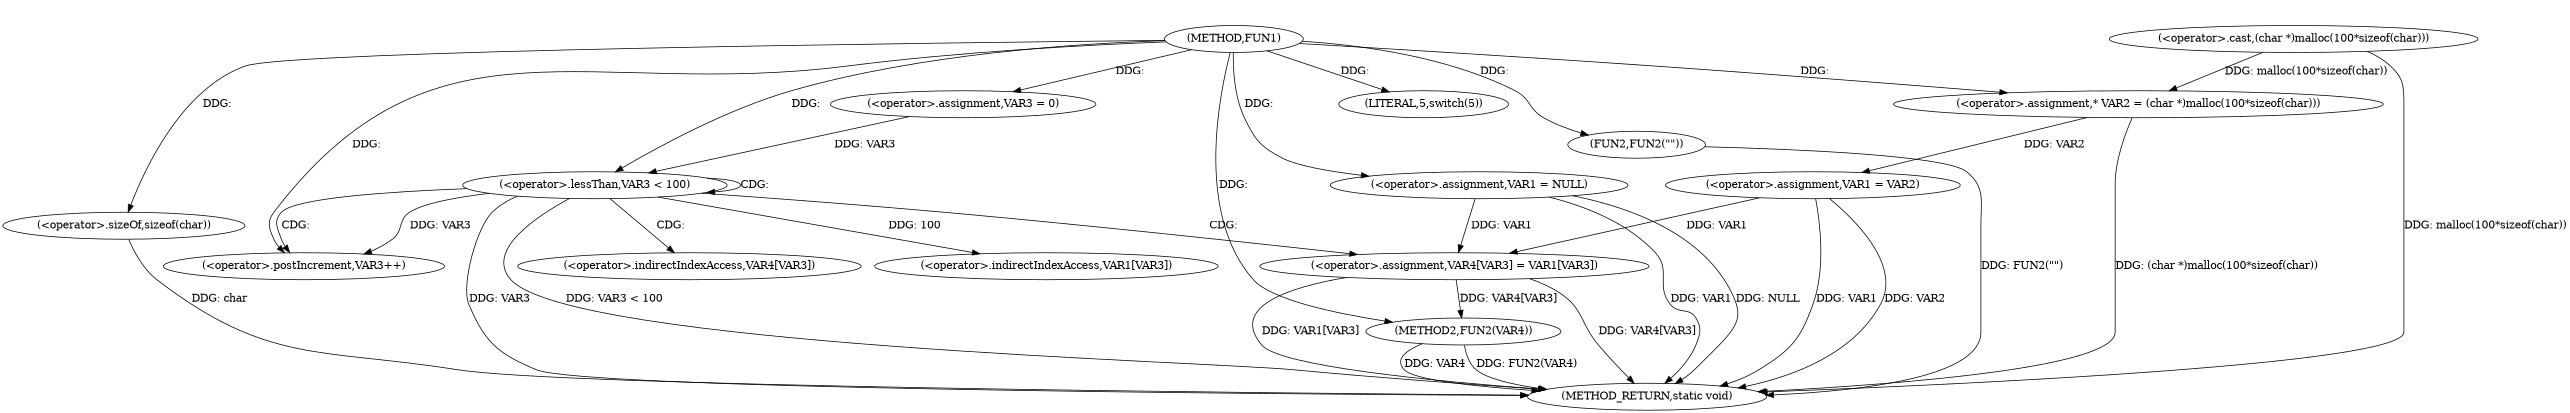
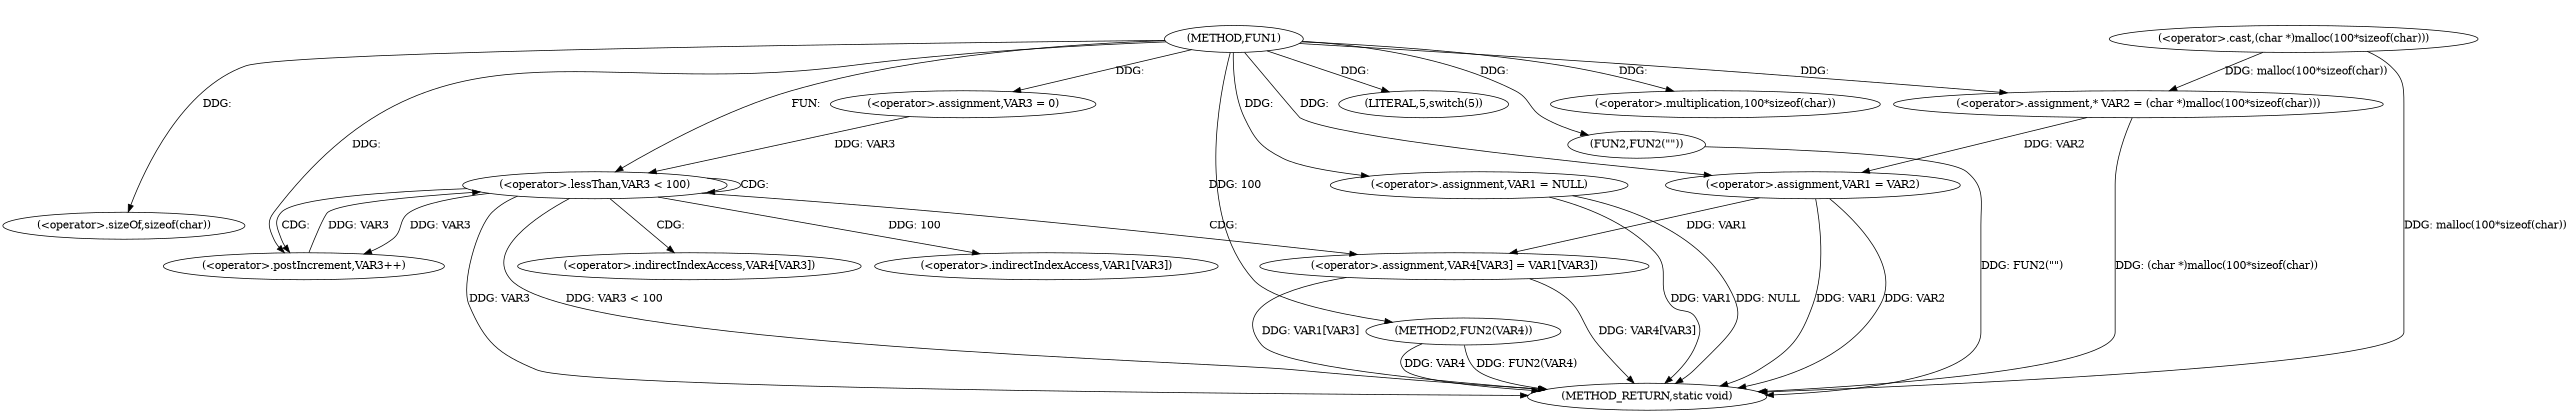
edge "(METHOD,FUN1)" -> "(<operator>.lessThan,VAR3 < 100)": label "DDG: " -> "FUN: "
node "(<operator>.multiplication,100*sizeof(char))": added
edge "(METHOD,FUN1)" -> "(<operator>.assignment,VAR1 = VAR2)": added, label "DDG:"
edge "(METHOD,FUN1)" -> "(METHOD2,FUN2(VAR4))": label "DDG: " -> "DDG: 100"
edge "(<operator>.postIncrement,VAR3++)" -> "(<operator>.lessThan,VAR3 < 100)": added, label "DDG: VAR3"
edge "(<operator>.assignment,VAR1 = NULL)" -> "(<operator>.assignment,VAR4[VAR3] = VAR1[VAR3])": removed, label "DDG: VAR1"
edge "(<operator>.assignment,VAR4[VAR3] = VAR1[VAR3])" -> "(METHOD2,FUN2(VAR4))": removed, label "DDG: VAR4[VAR3]"
edge "(<operator>.sizeOf,sizeof(char))" -> "(METHOD_RETURN,static void)": removed, label "DDG: char"
